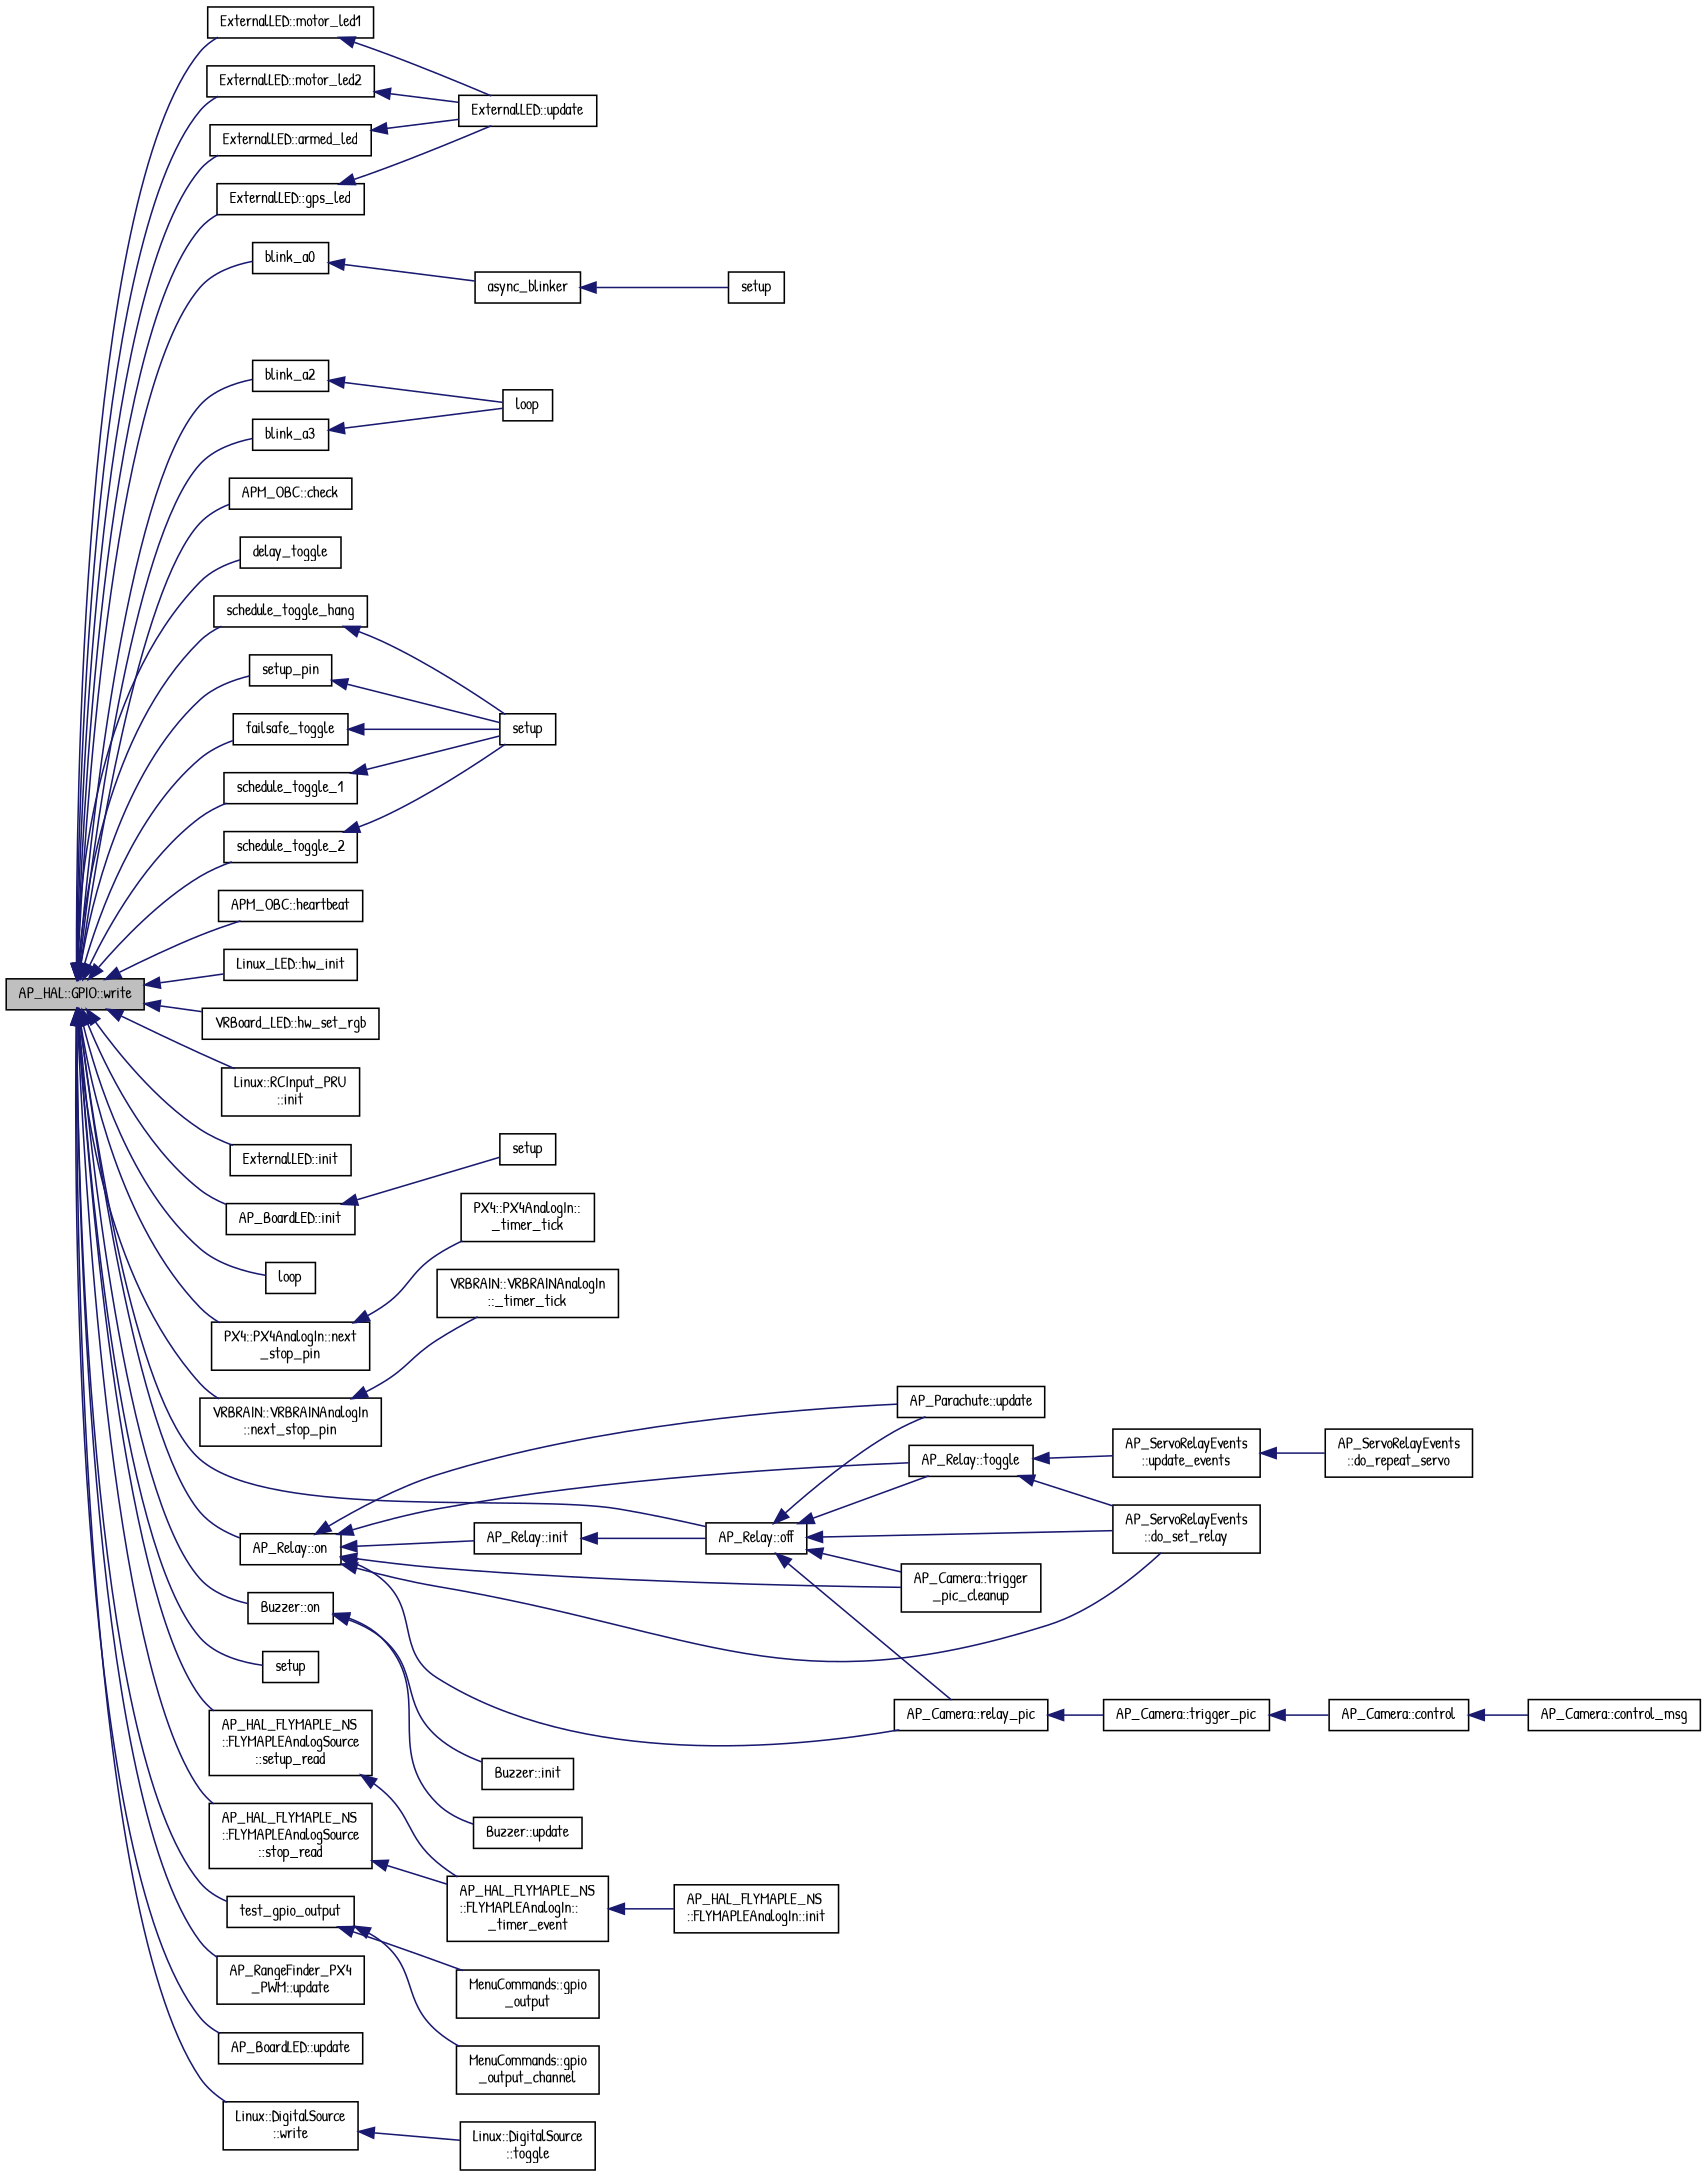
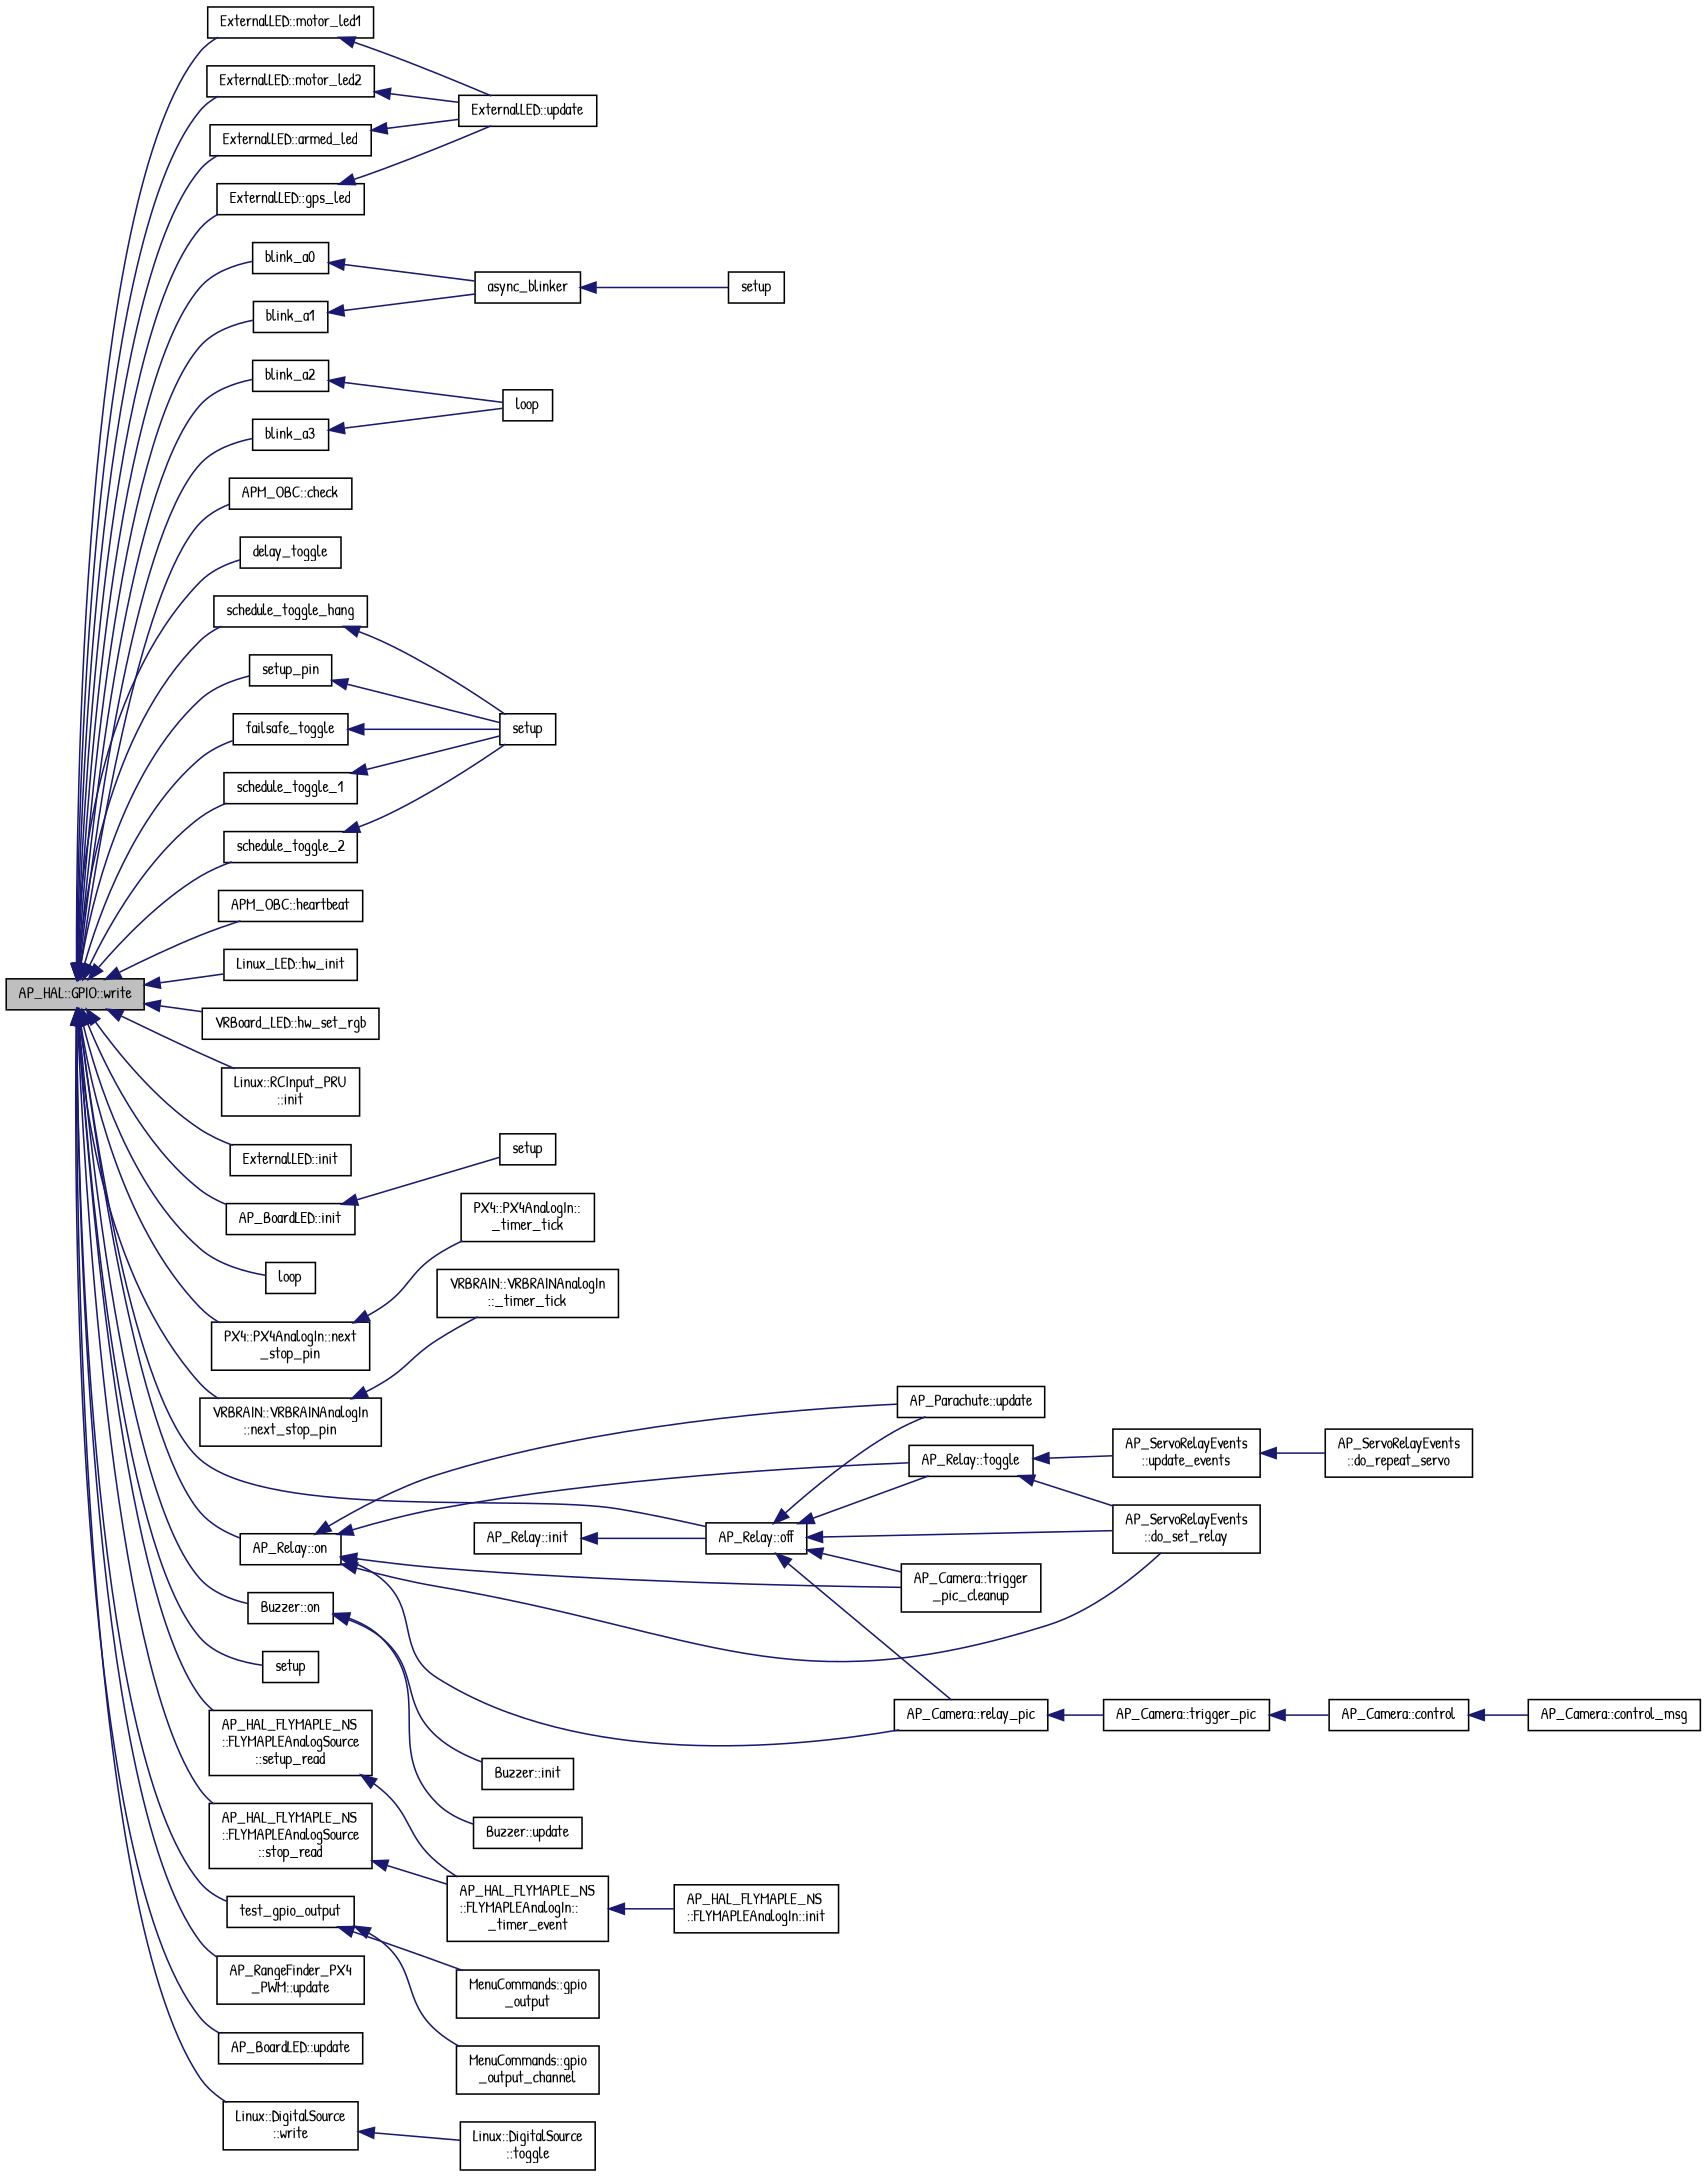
node "blink_a1": added
edge "AP_Relay::init" -> "AP_Relay::on": removed
